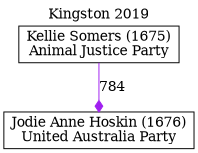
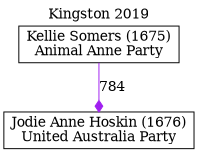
node "Kellie Somers (1675) Animal Justice Party": label "Kellie Somers (1675) Animal Justice Party" -> "Kellie Somers (1675) Animal Anne Party"
